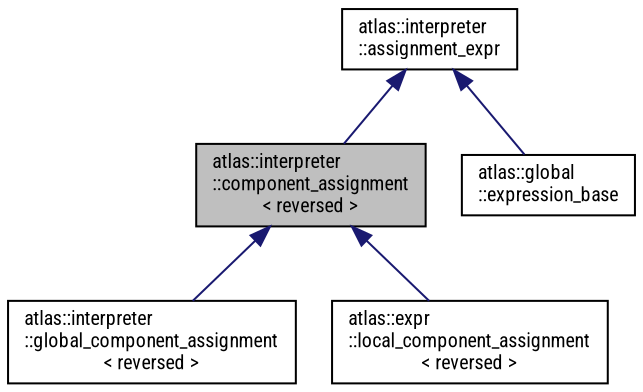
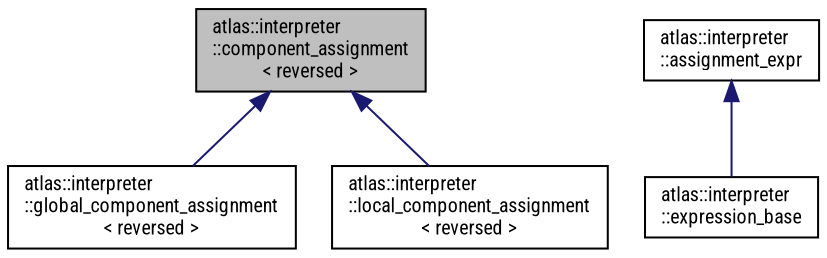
edge "atlas::interpreter ::component_assignment < reversed >" -> "atlas::interpreter ::assignment_expr": removed
node "atlas::global ::expression_base": label "atlas::global ::expression_base" -> "atlas::interpreter ::expression_base"
node "atlas::expr ::local_component_assignment < reversed >": label "atlas::expr ::local_component_assignment < reversed >" -> "atlas::interpreter ::local_component_assignment < reversed >"
